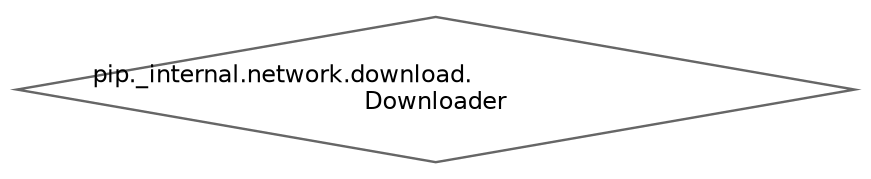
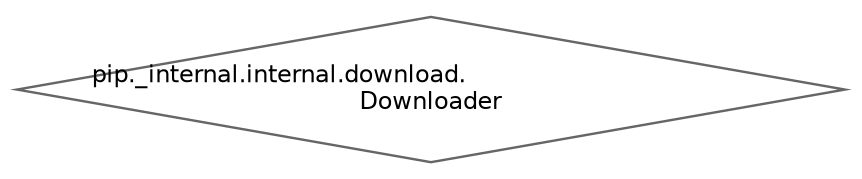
node "pip._internal.network.download. Downloader": label "pip._internal.network.download. Downloader" -> "pip._internal.internal.download. Downloader"
